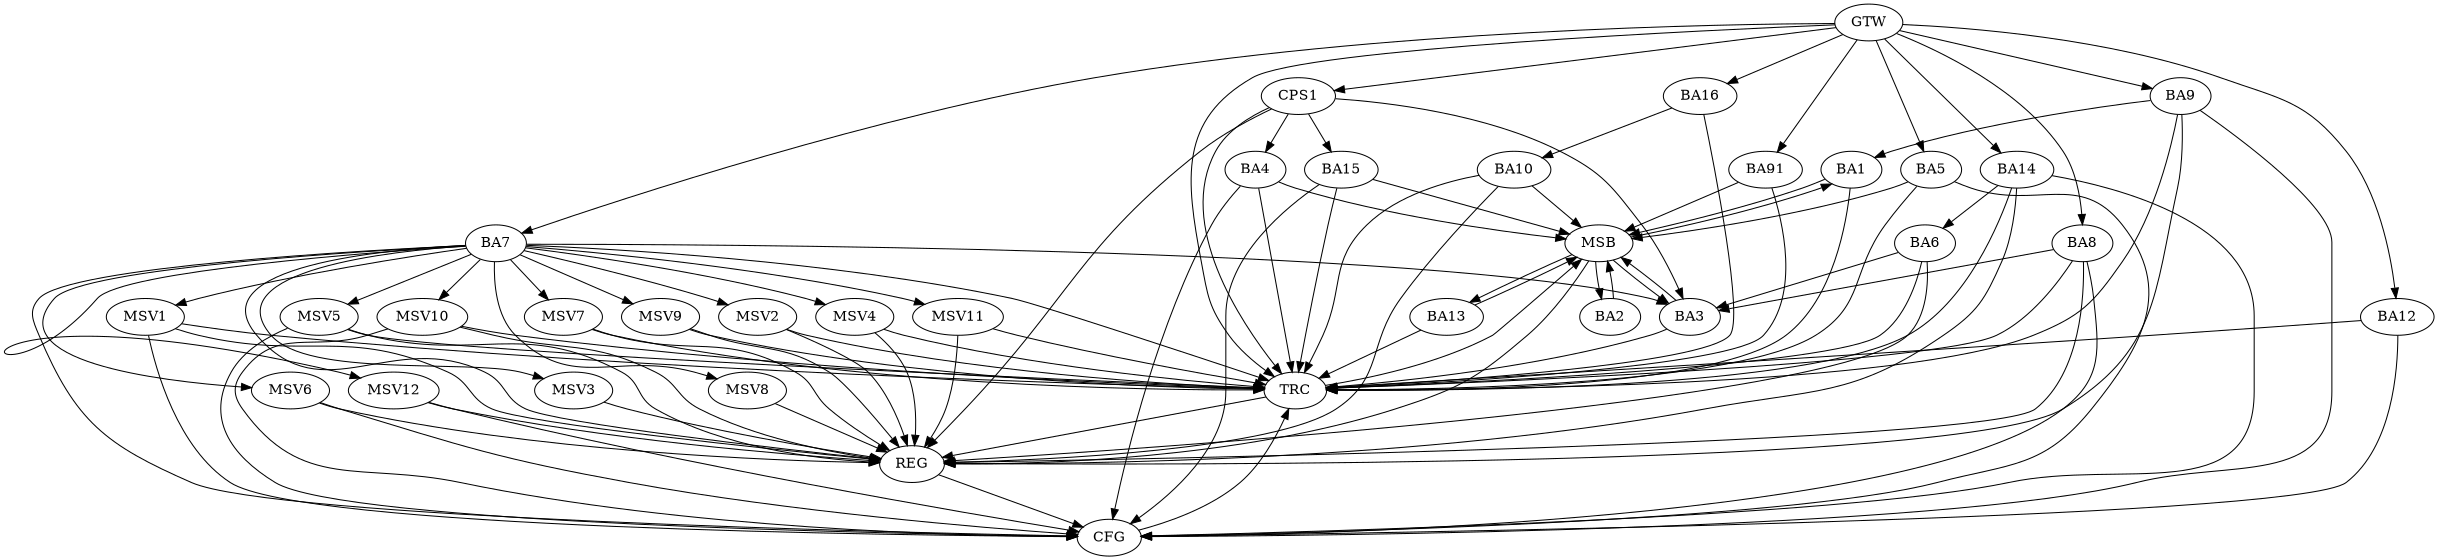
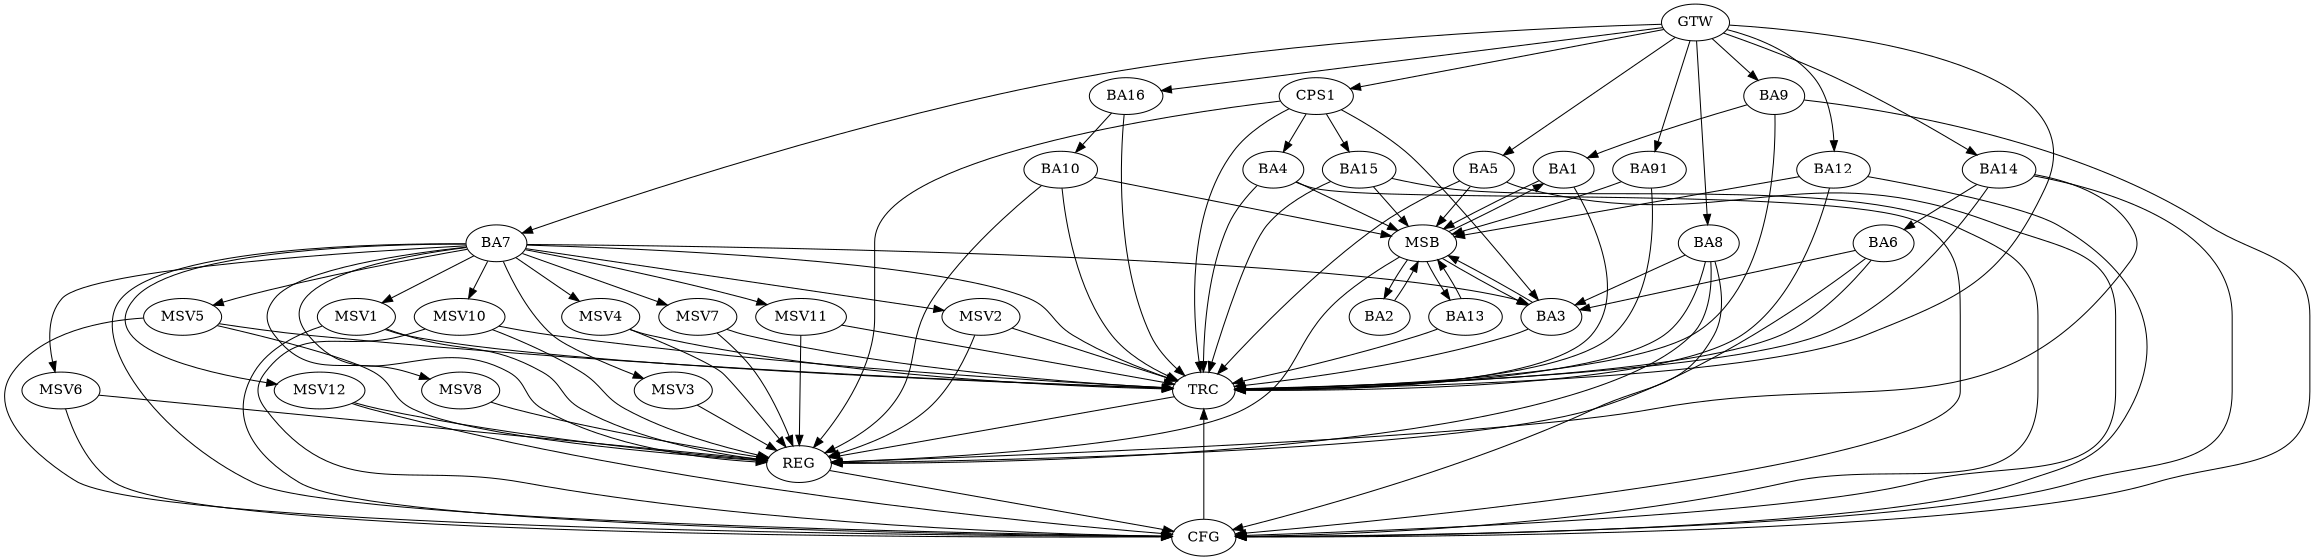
node "MSV9": removed
edge "TRC" -> "MSB": now "BA12" -> "MSB"
edge "BA9" -> "REG": removed
